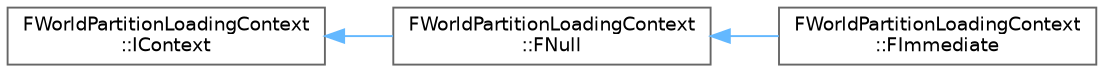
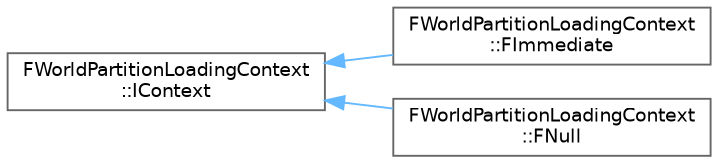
edge "FWorldPartitionLoadingContext ::FImmediate" -> "FWorldPartitionLoadingContext ::FNull": now "FWorldPartitionLoadingContext ::FImmediate" -> "FWorldPartitionLoadingContext ::IContext"
